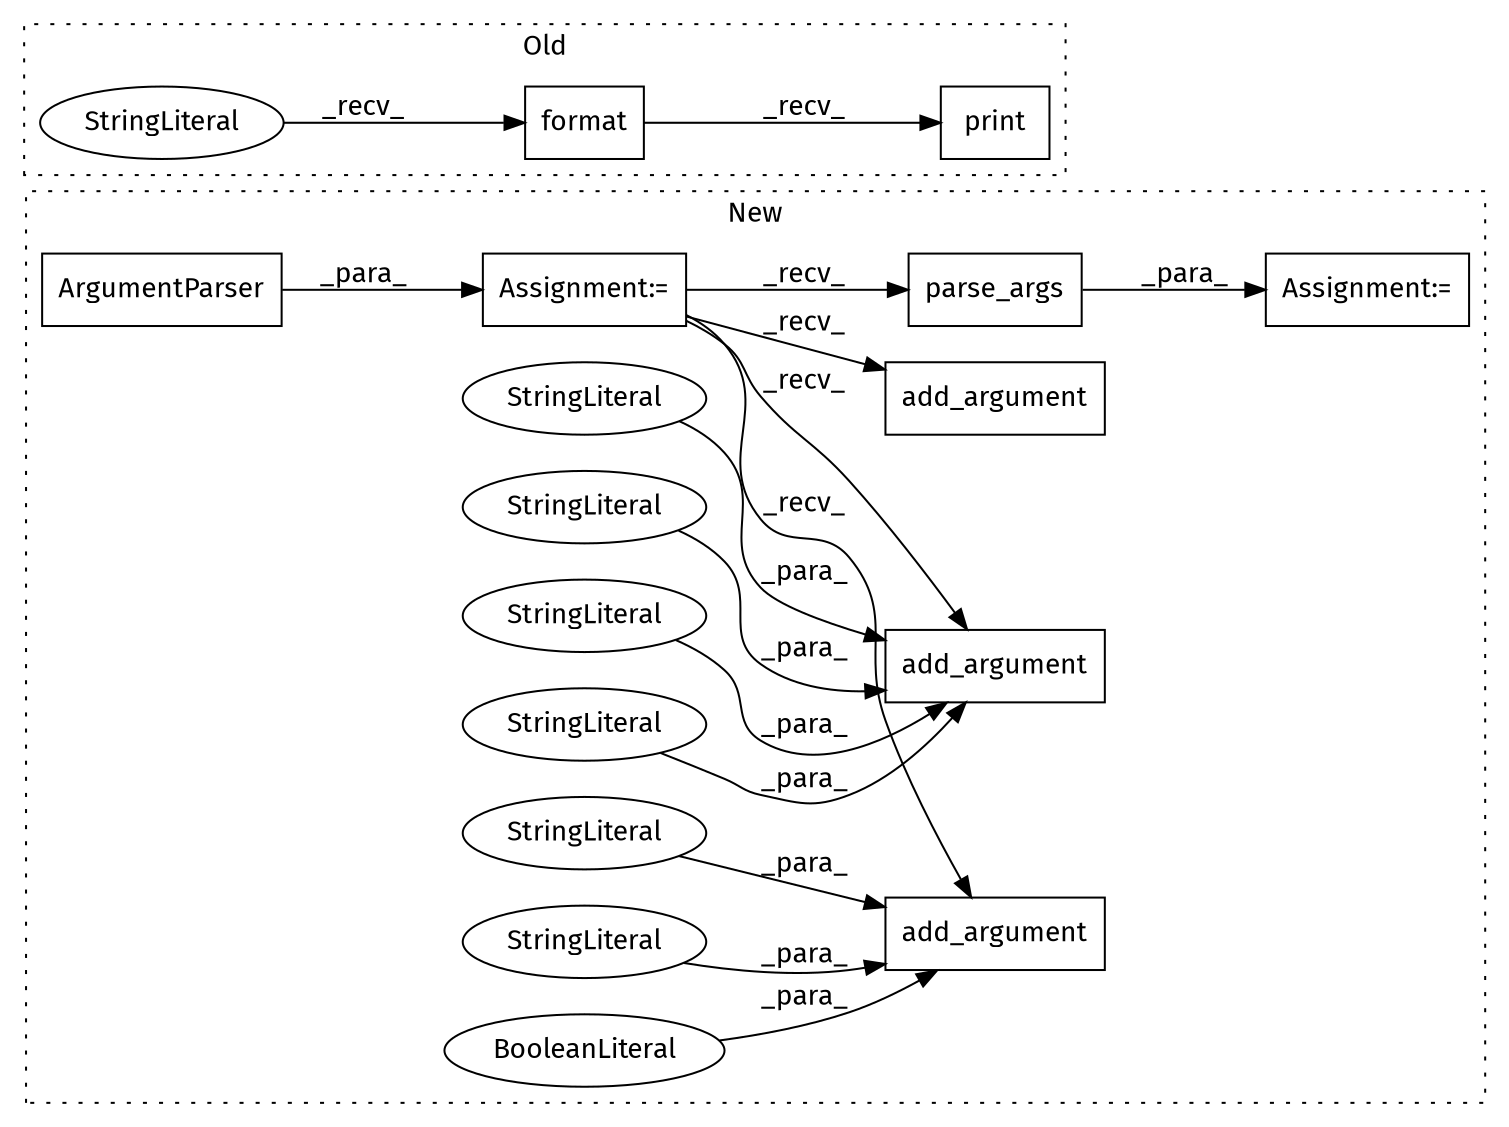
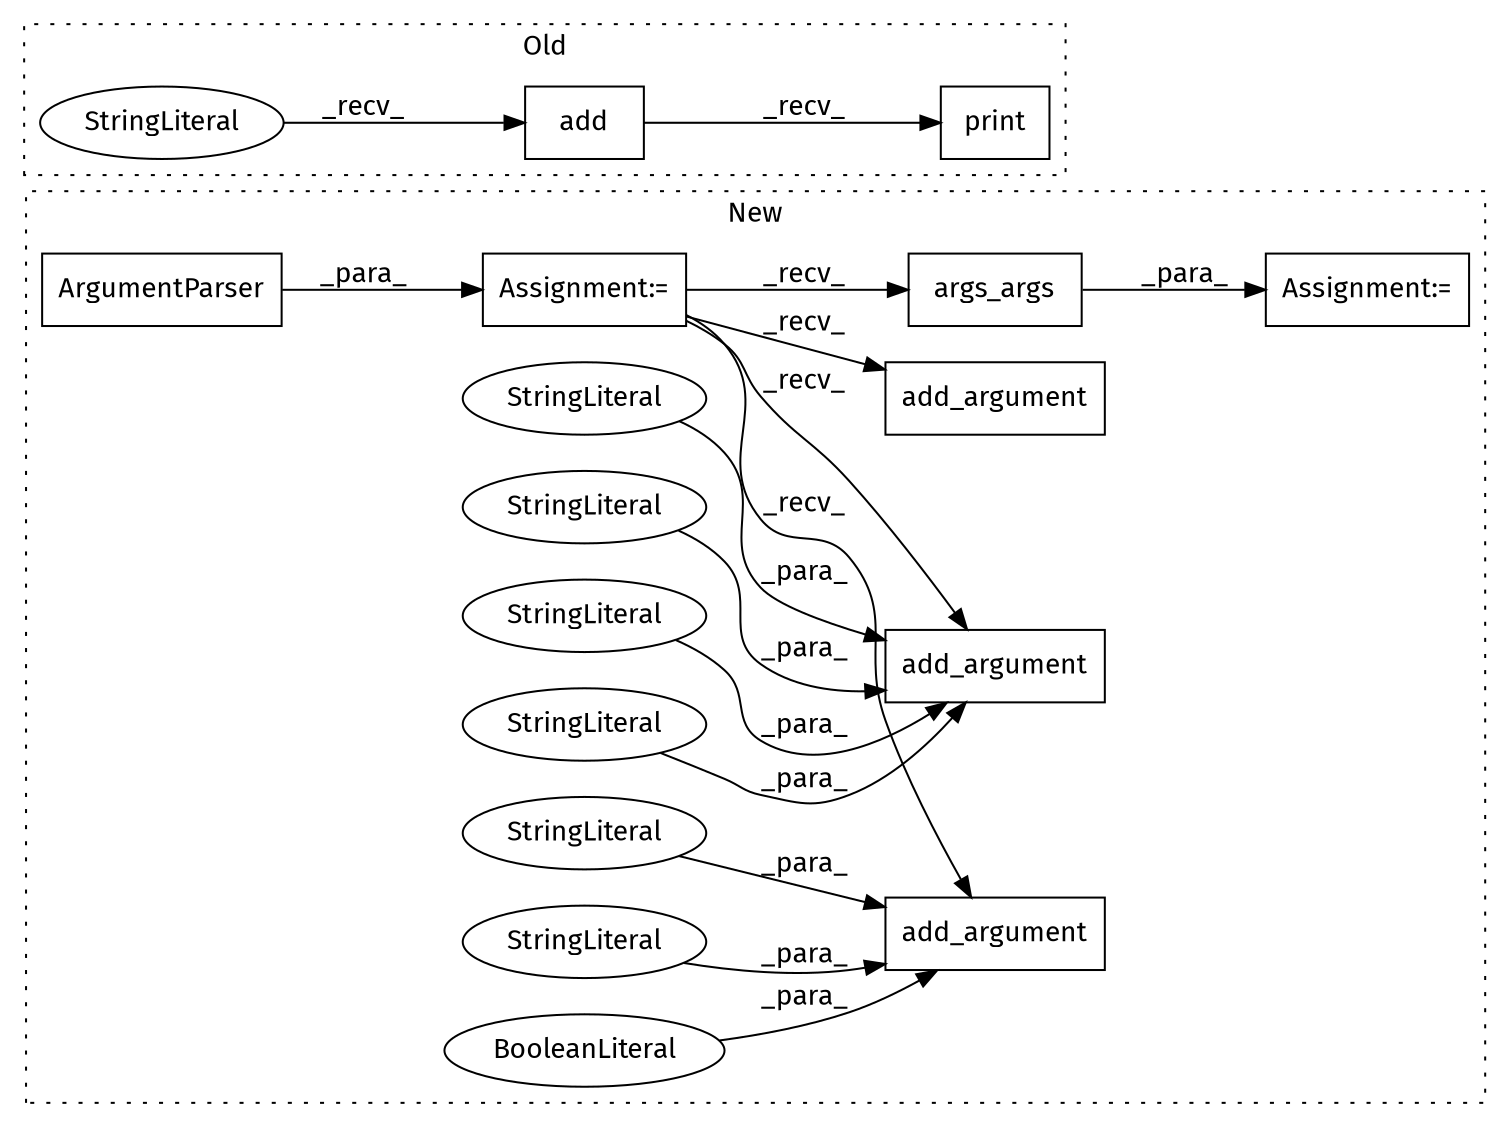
node "format": label "format" -> "add"
node "parse_args": label "parse_args" -> "args_args"
